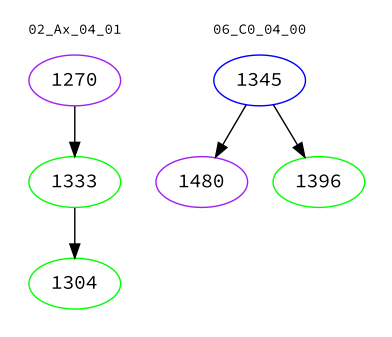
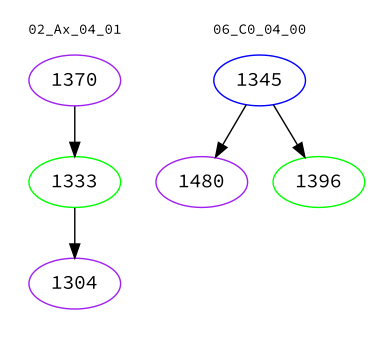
node "1270": label "1270" -> "1370"
node "1304": color green -> purple
